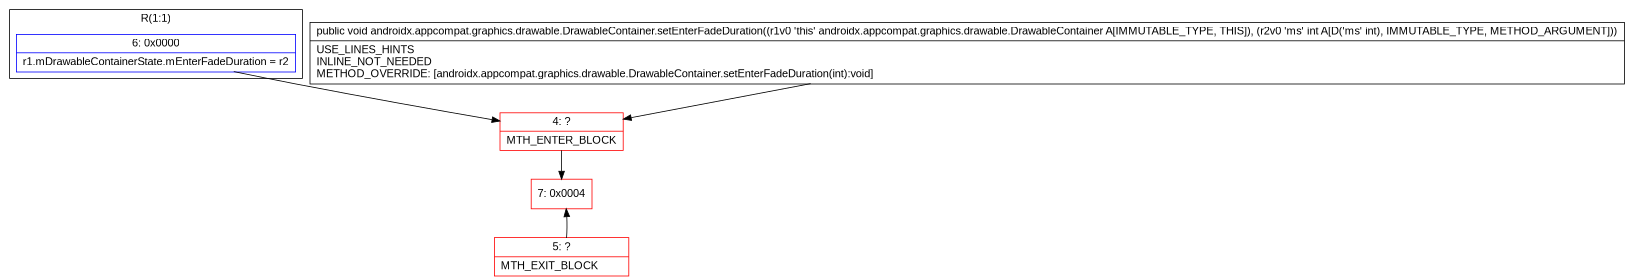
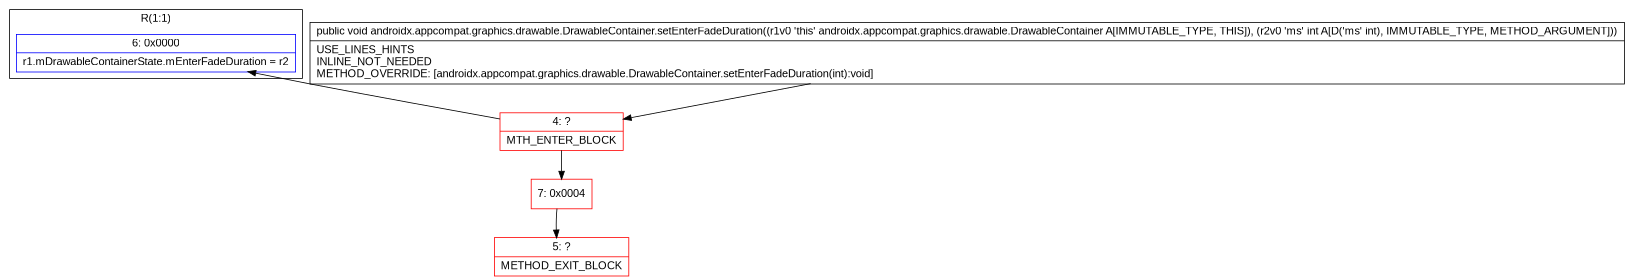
edge "6: 0x0000" -> "4: ?": reversed
edge "5: ?" -> "7: 0x0004": reversed
node "5: ?": text "MTH_EXIT_BLOCK" -> "METHOD_EXIT_BLOCK"
